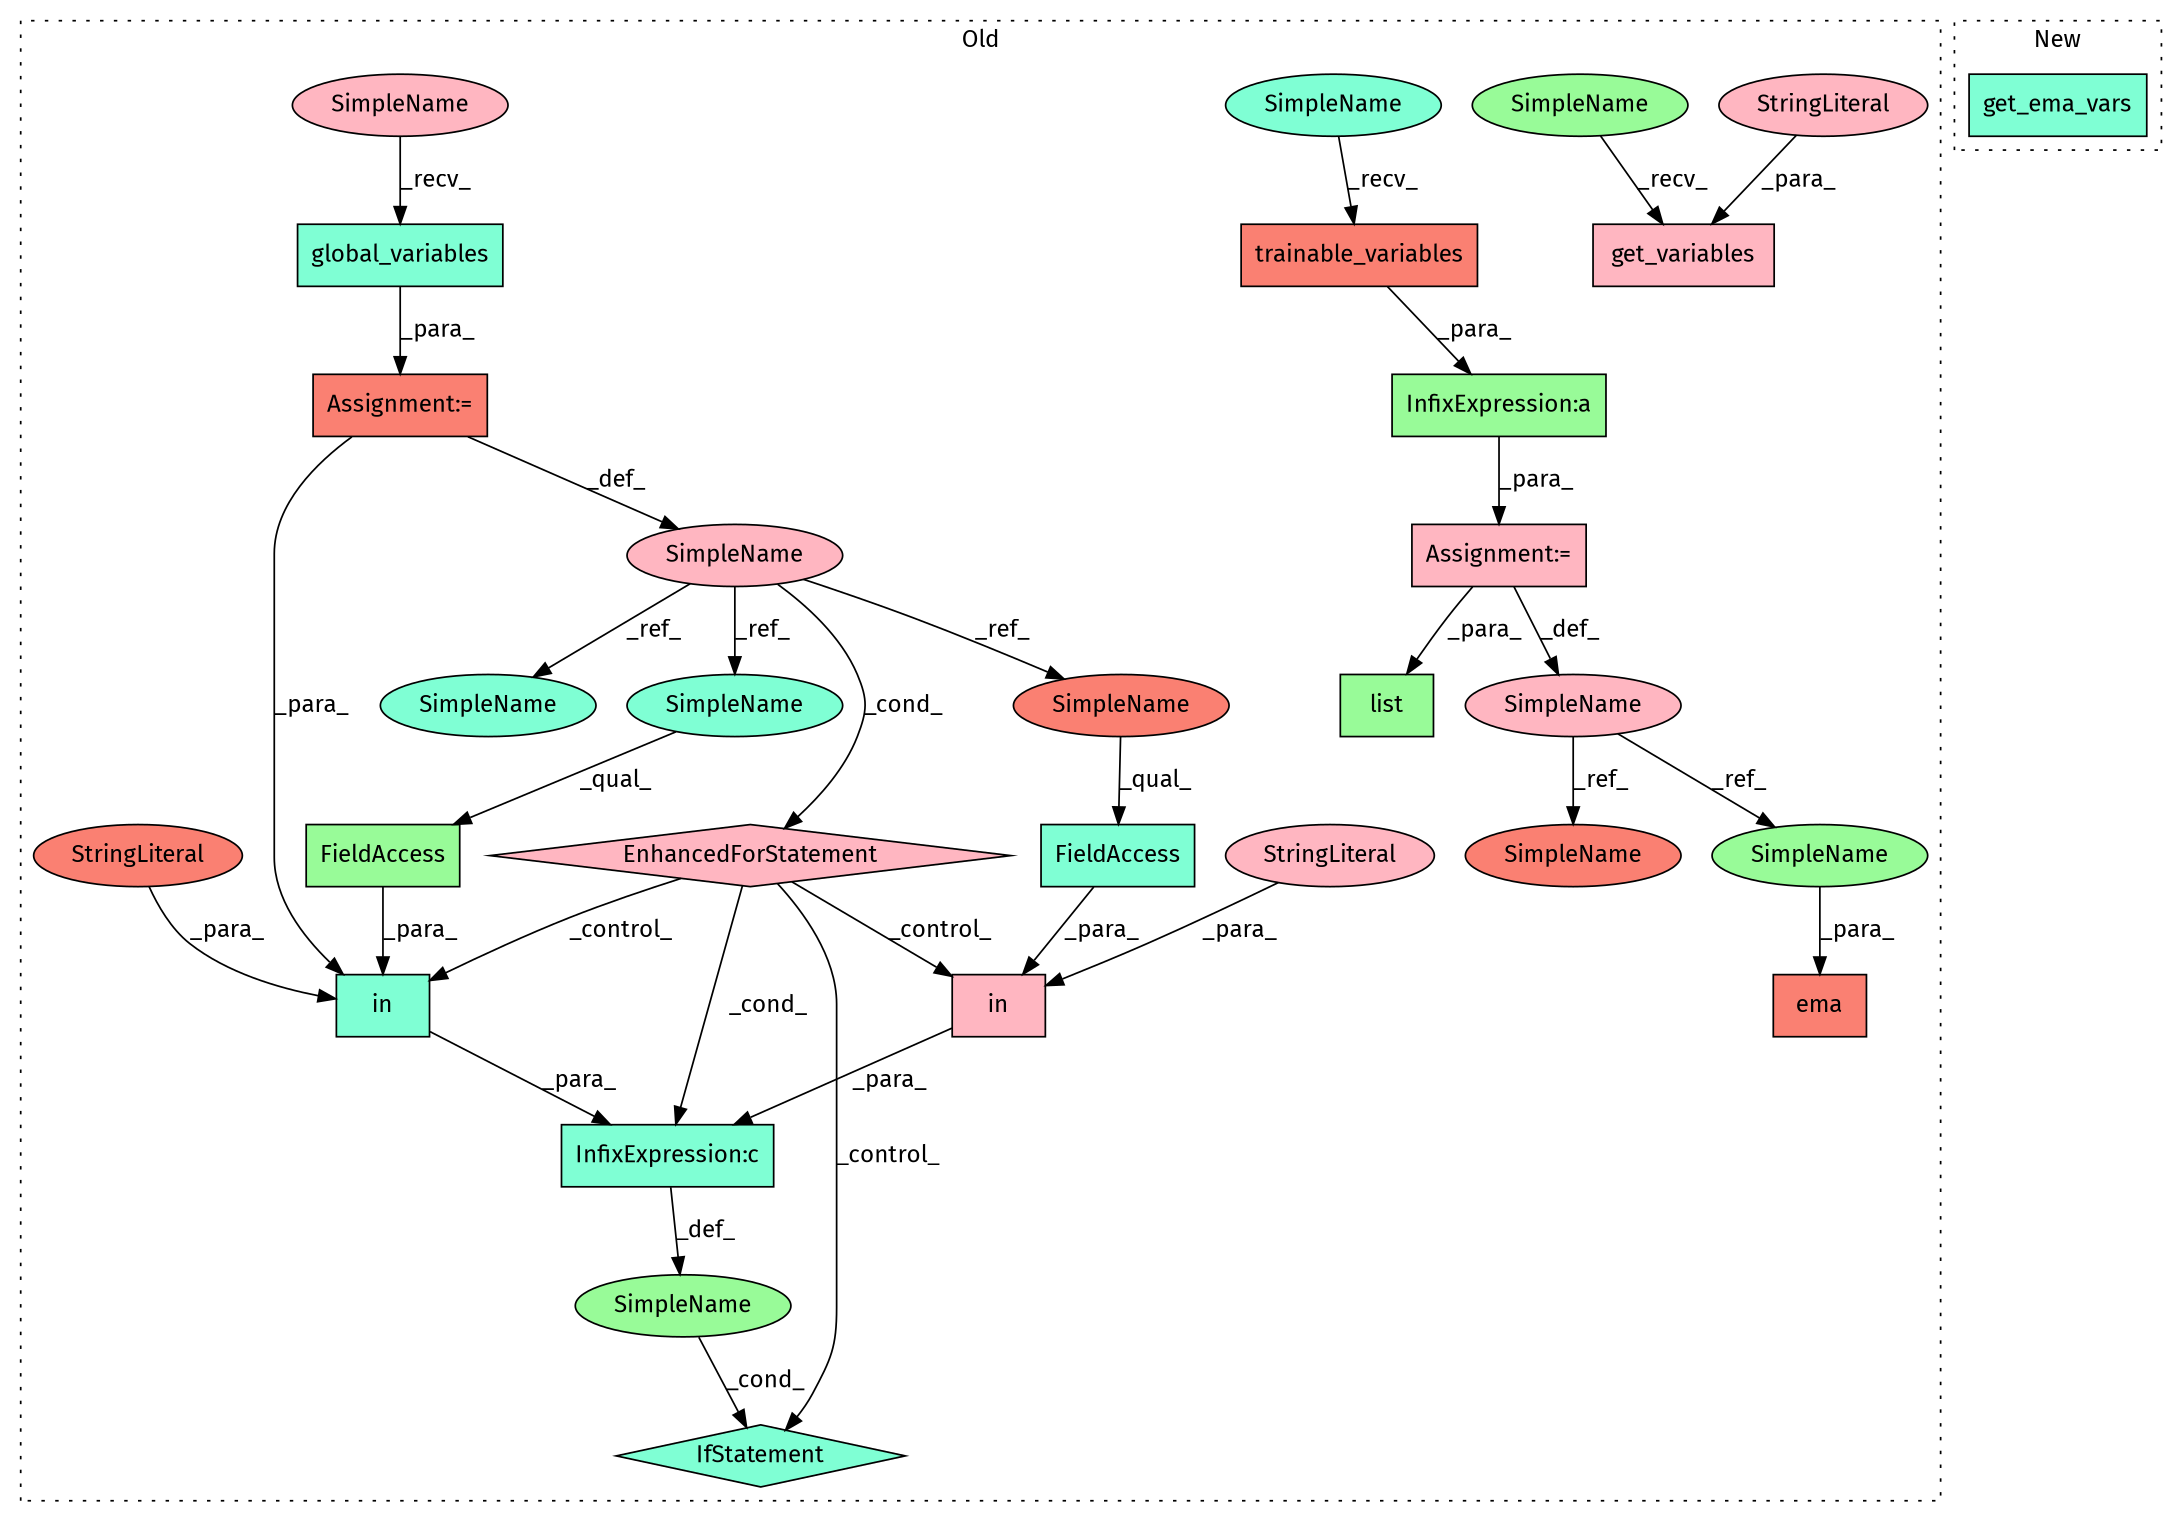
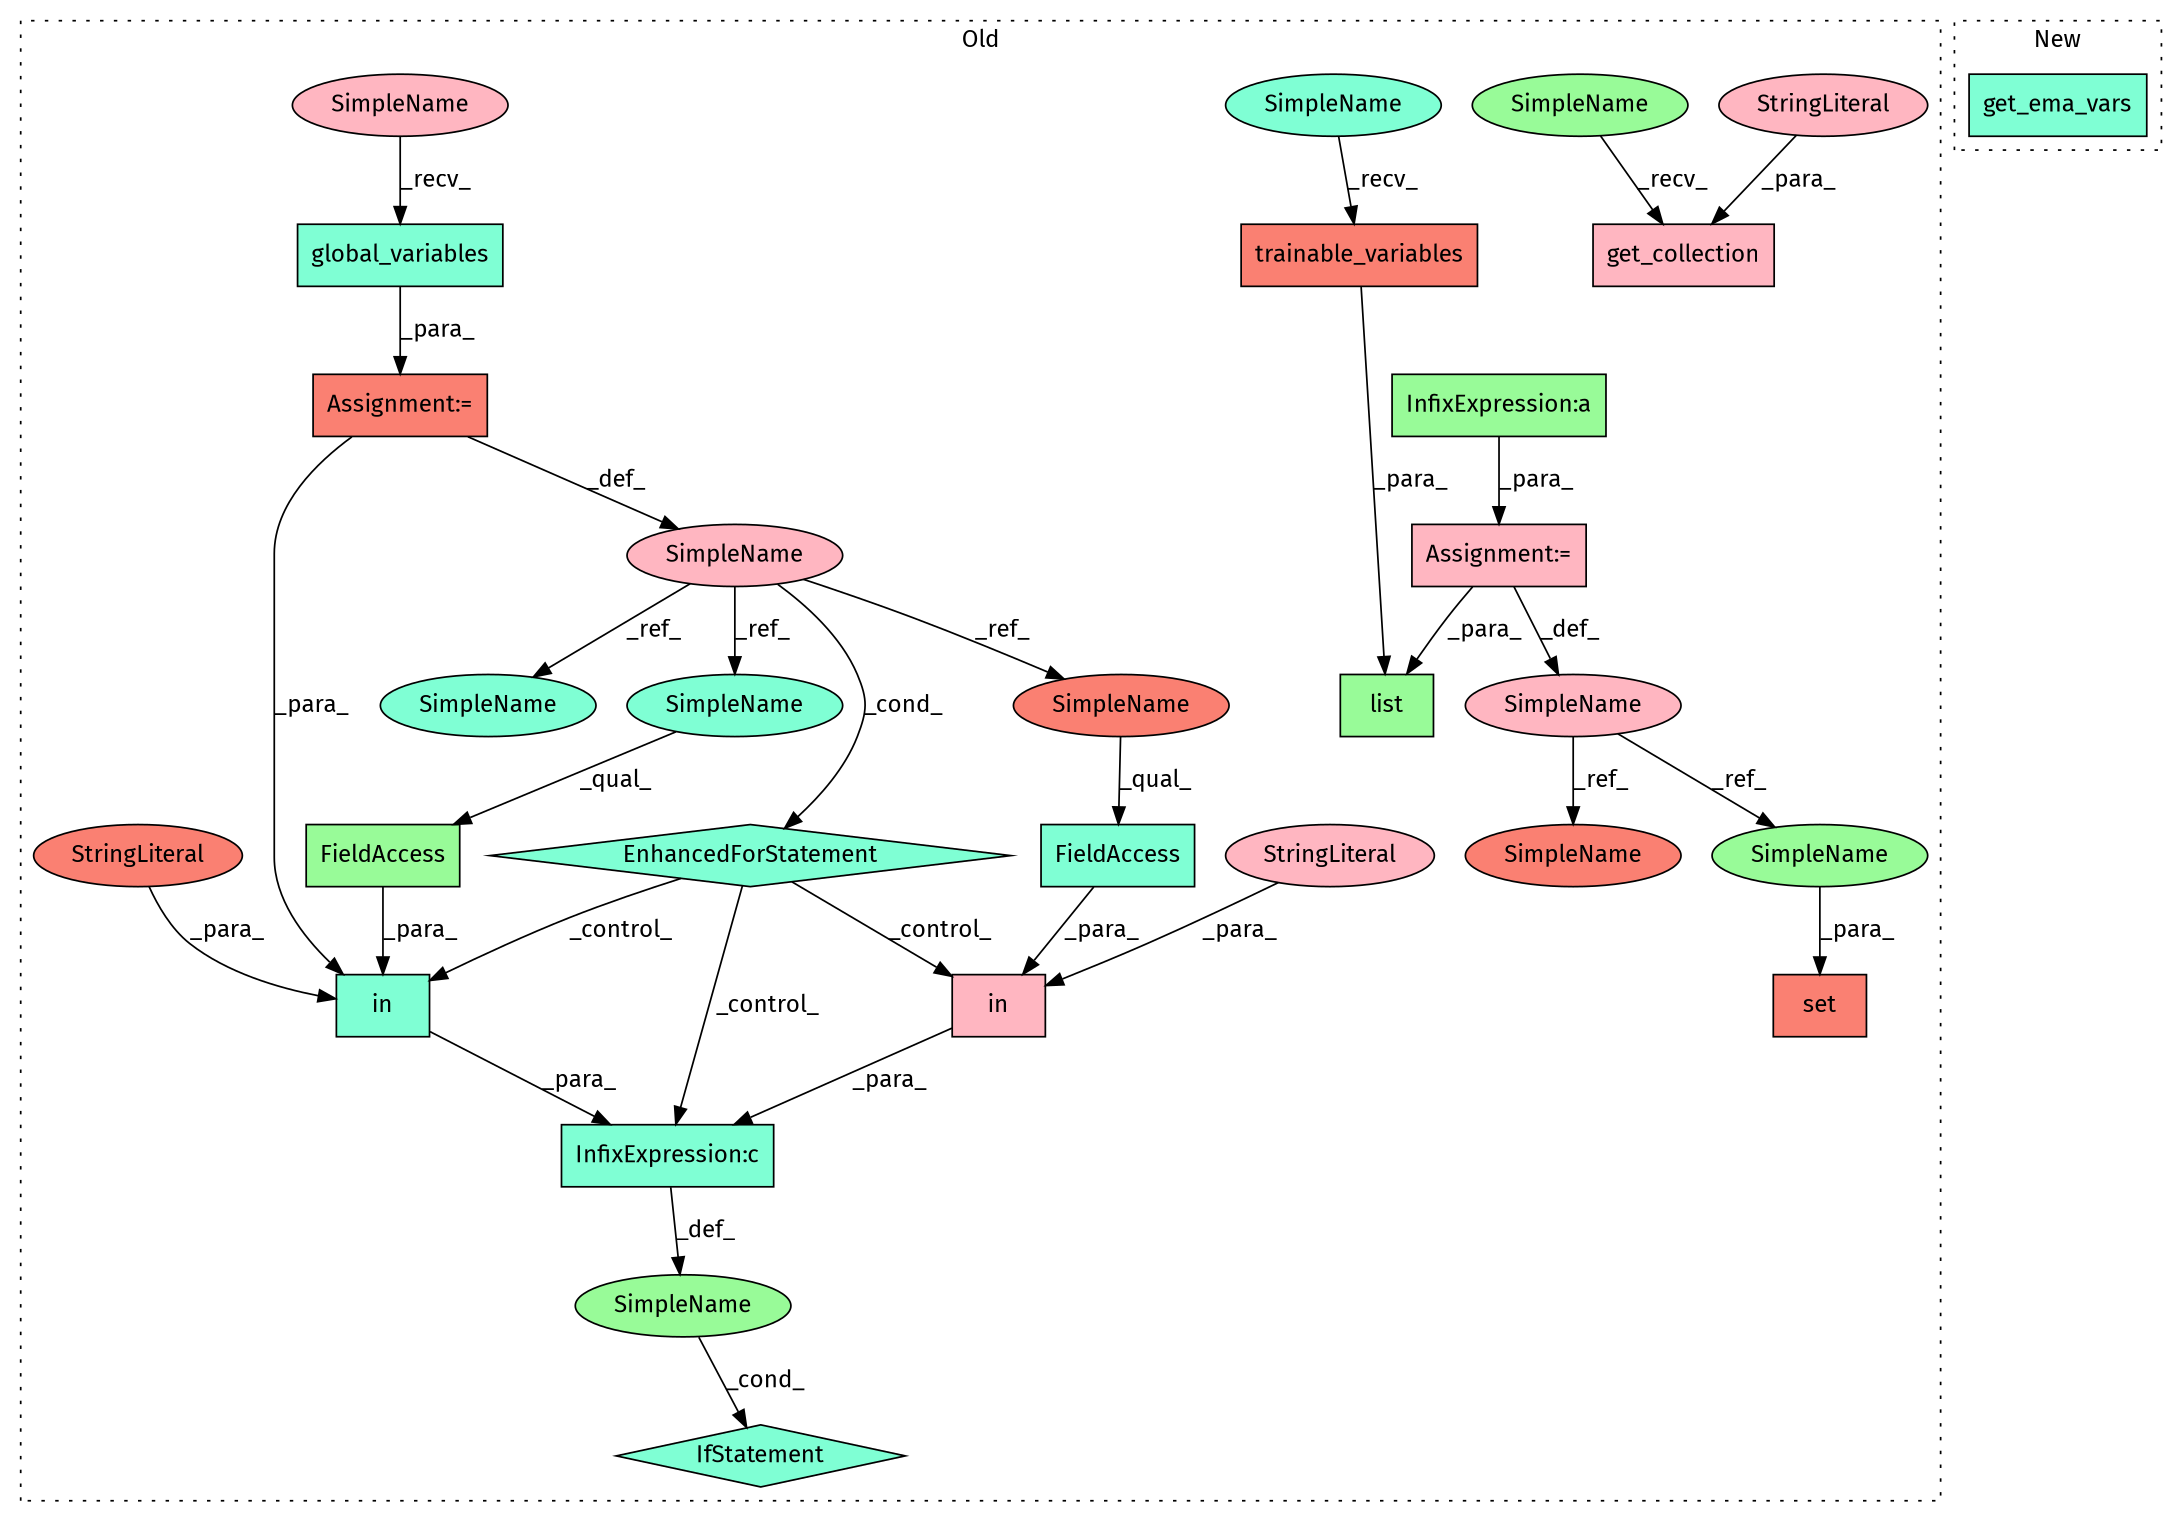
node "get_variables": label "get_variables" -> "get_collection"
edge "trainable_variables" -> "InfixExpression:a": now "trainable_variables" -> "list"
node "EnhancedForStatement": fillcolor lightpink -> aquamarine
edge "EnhancedForStatement" -> "InfixExpression:c": label "_cond_" -> "_control_"
node "ema": label "ema" -> "set"
edge "EnhancedForStatement" -> "IfStatement": removed, label "_control_"
